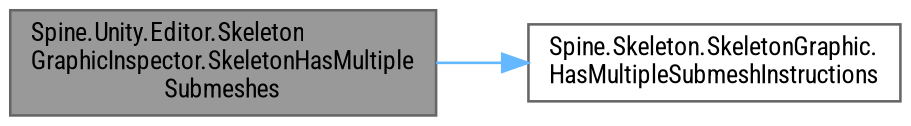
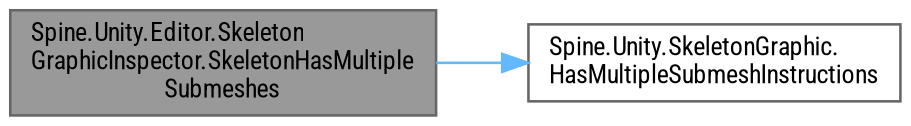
node "Spine.Skeleton.SkeletonGraphic. HasMultipleSubmeshInstructions": label "Spine.Skeleton.SkeletonGraphic. HasMultipleSubmeshInstructions" -> "Spine.Unity.SkeletonGraphic. HasMultipleSubmeshInstructions"
